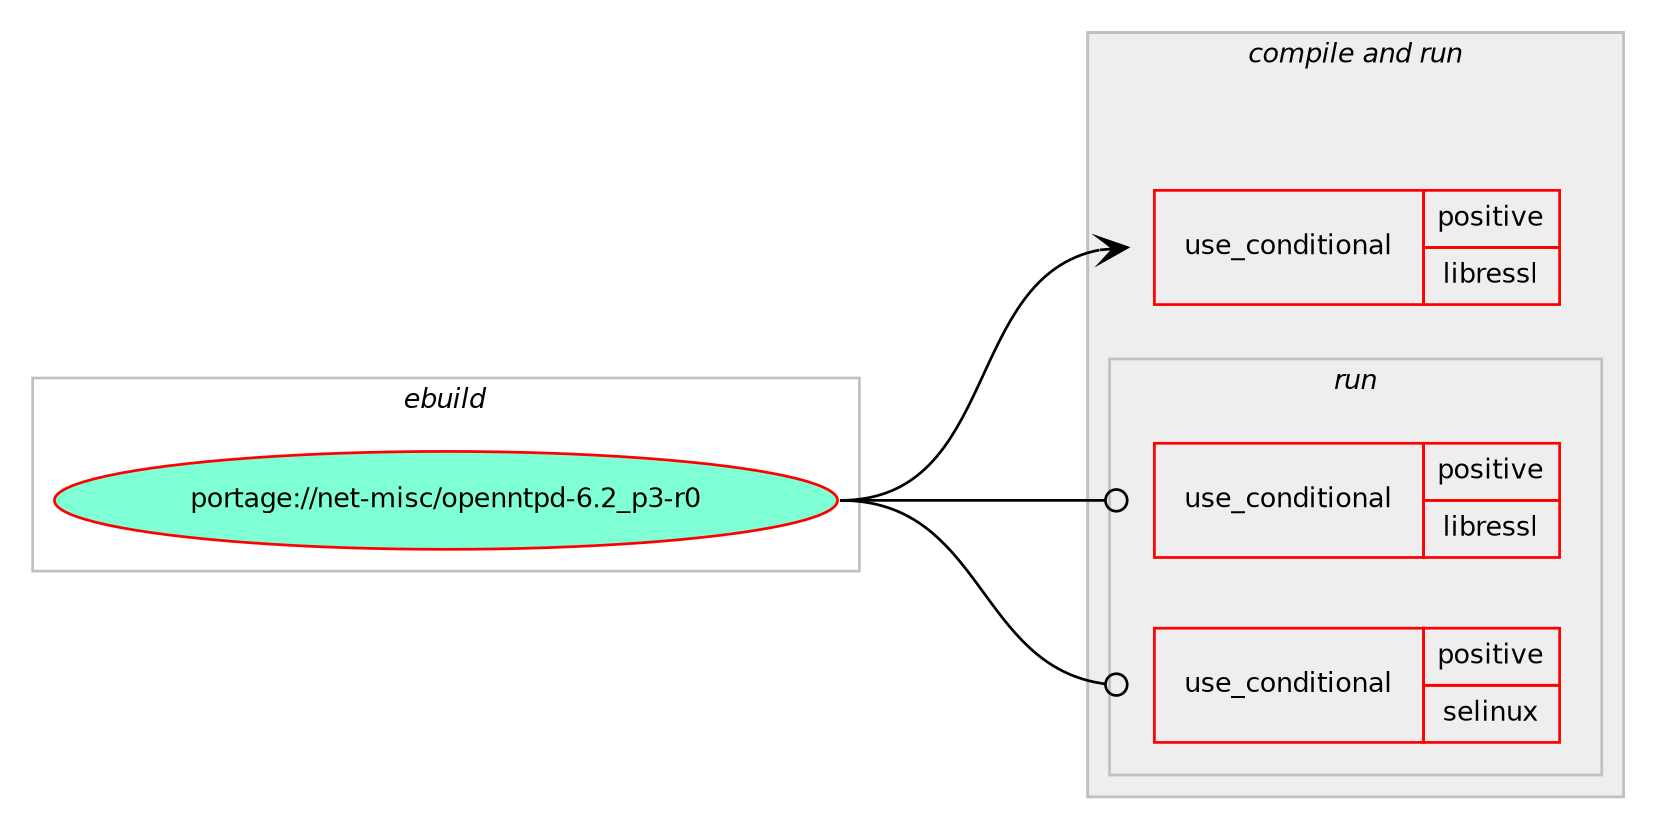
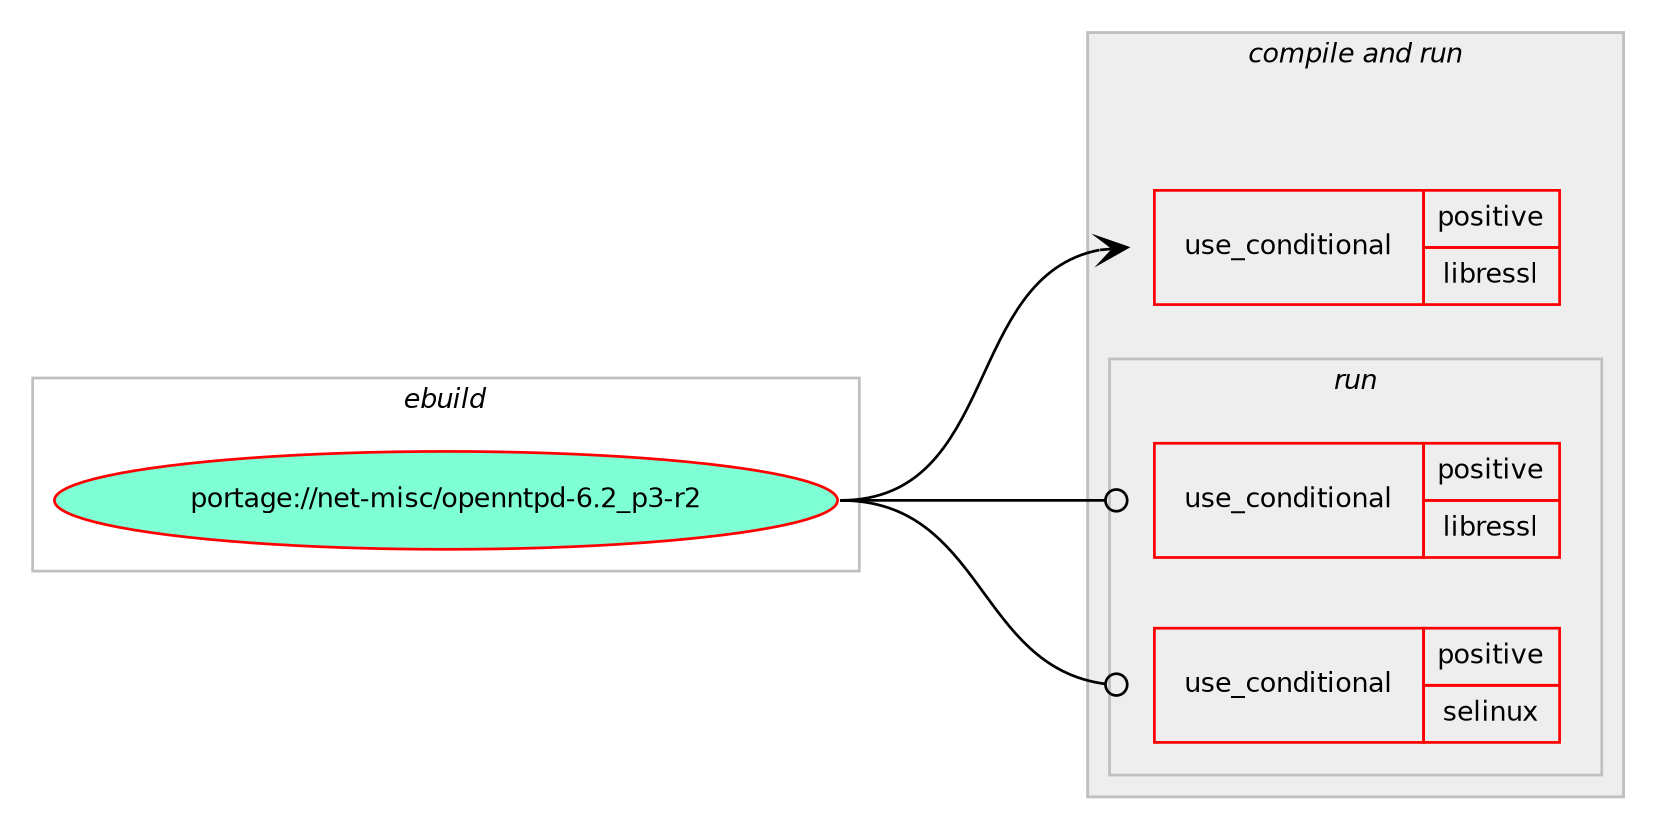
node "portage://net-misc/openntpd-6.2_p3-r0": label "portage://net-misc/openntpd-6.2_p3-r0" -> "portage://net-misc/openntpd-6.2_p3-r2"
